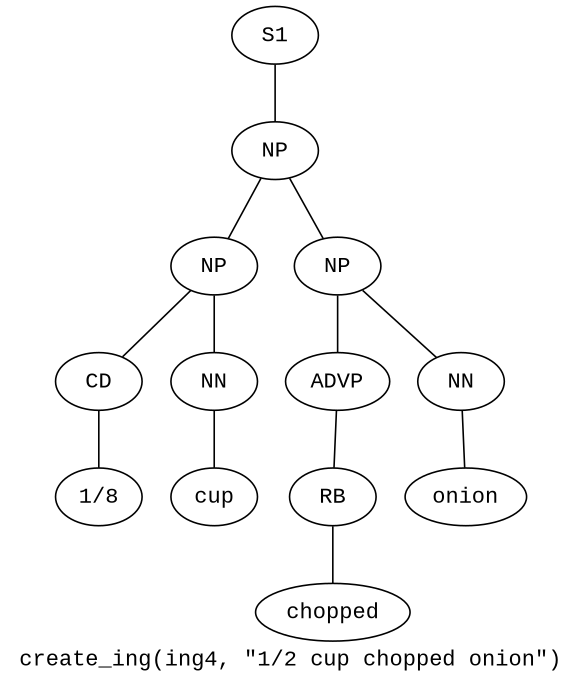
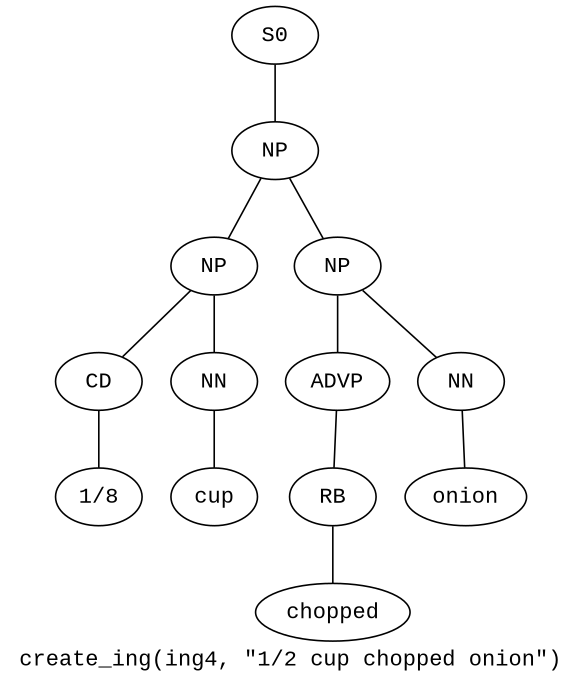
node "S1": label "S1" -> "S0"
